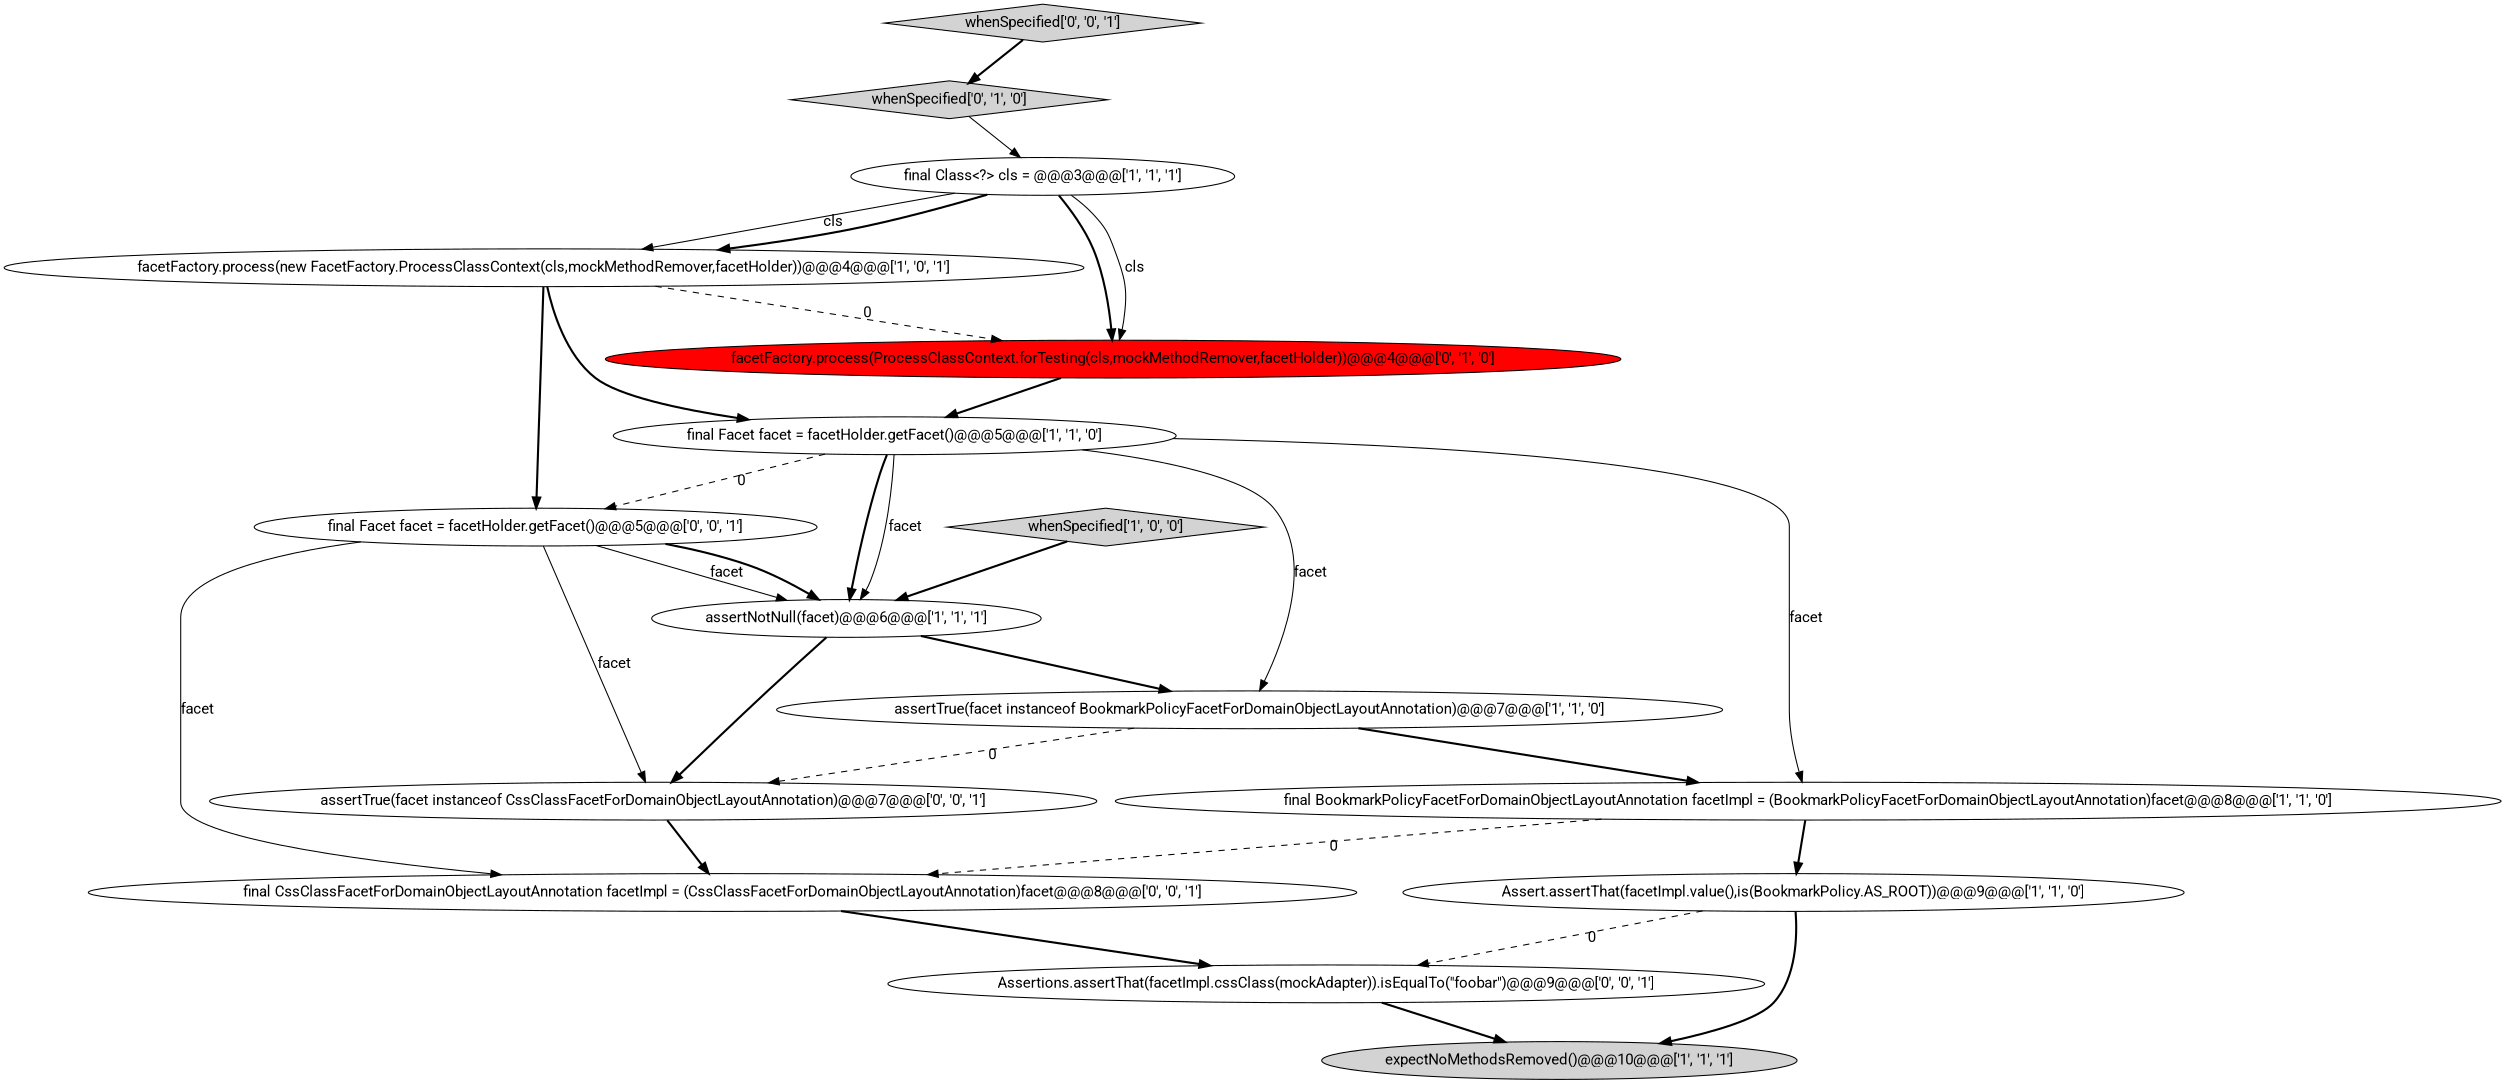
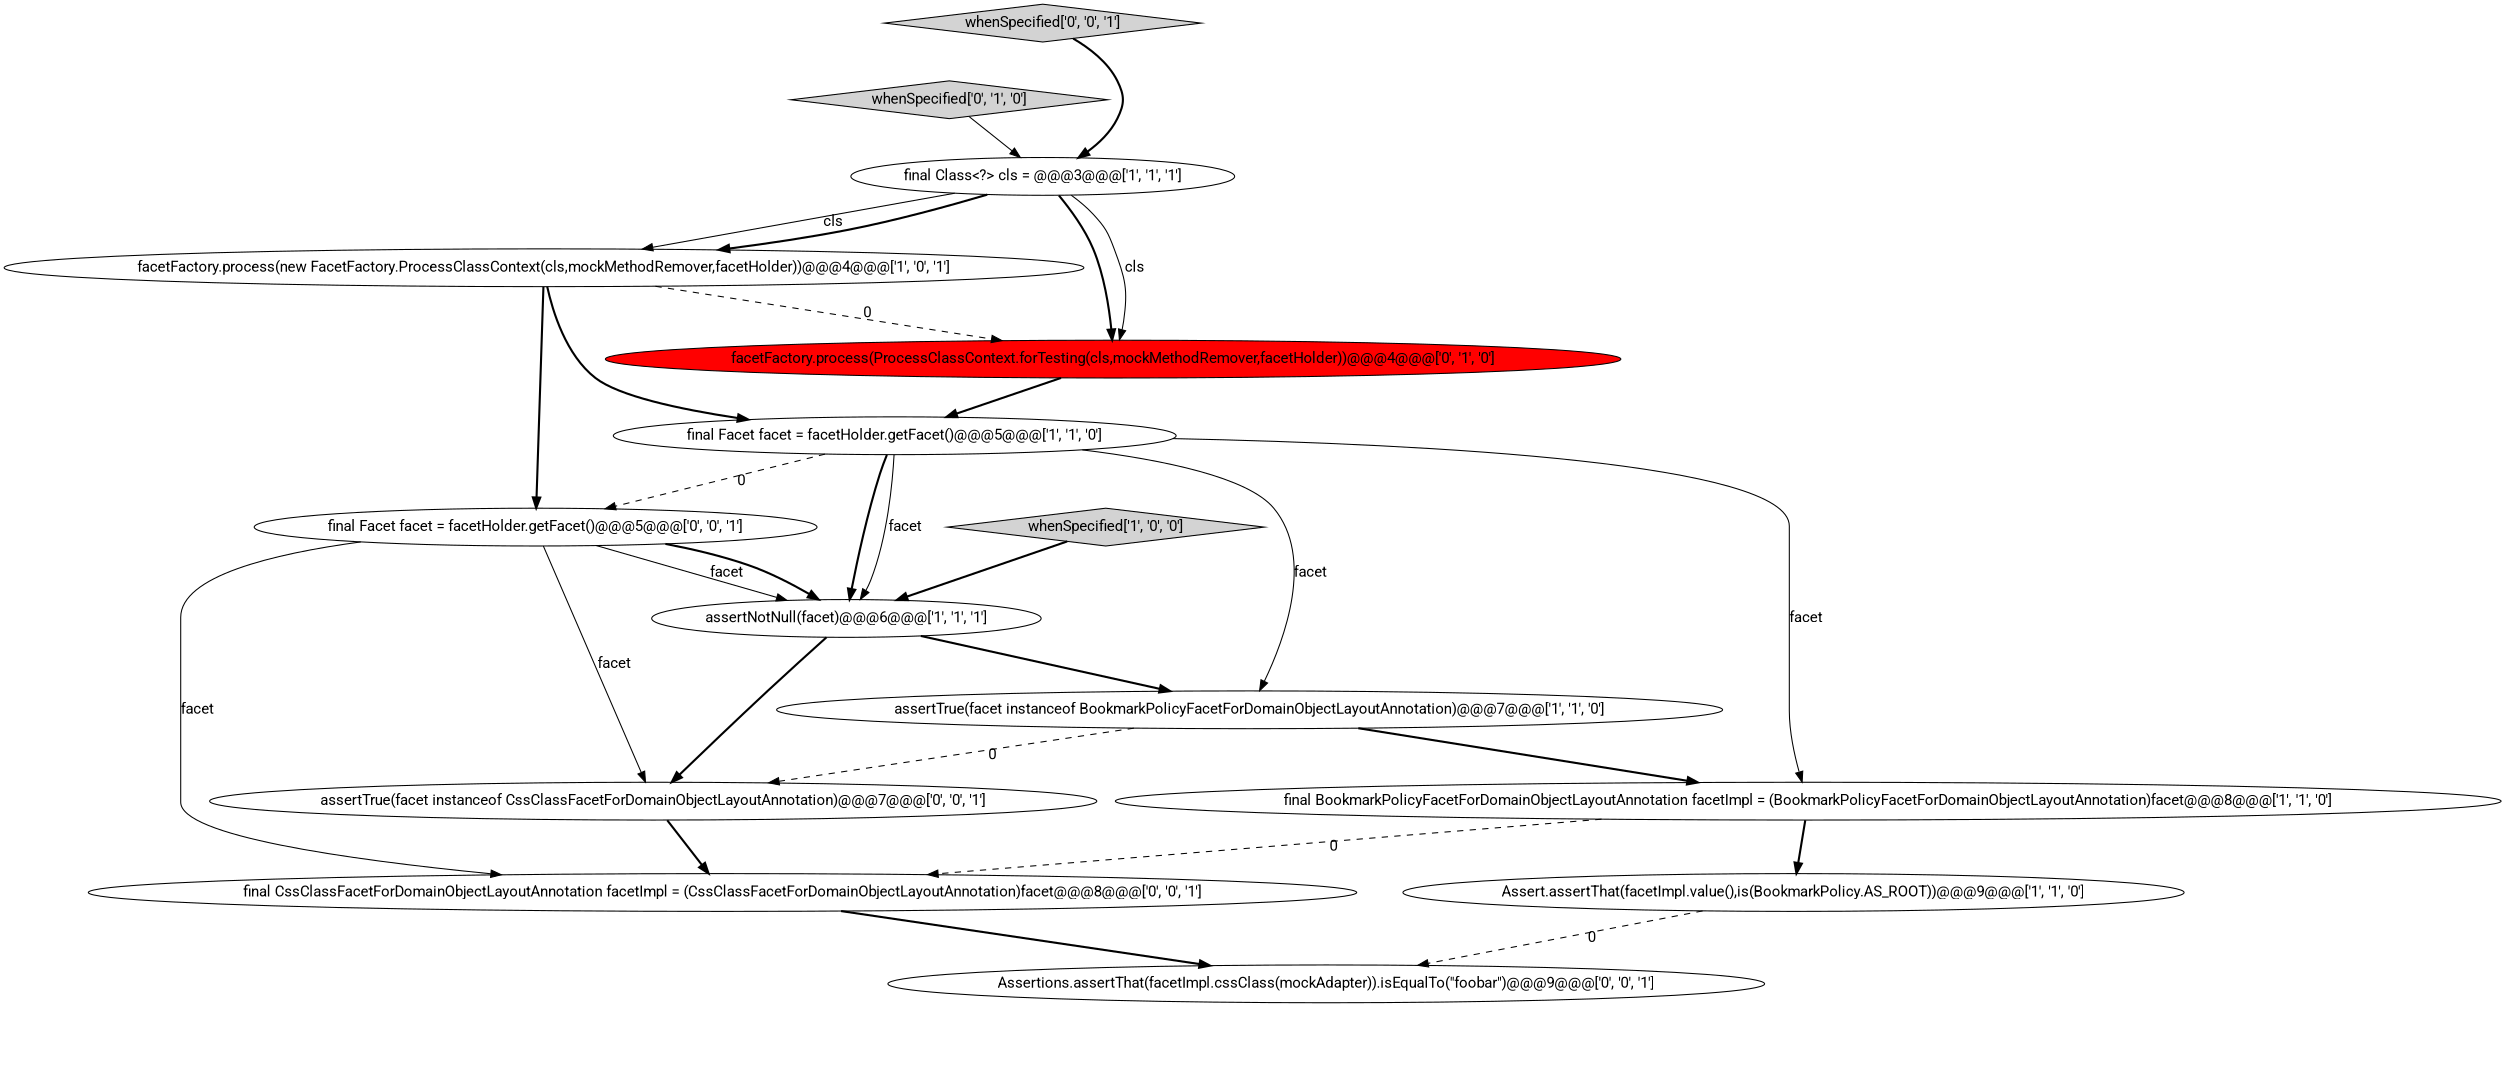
edge "whenSpecified['0', '0', '1']" -> "whenSpecified['0', '1', '0']": now "whenSpecified['0', '0', '1']" -> "final Class<?> cls = @@@3@@@['1', '1', '1']"
node "expectNoMethodsRemoved()@@@10@@@['1', '1', '1']": removed
